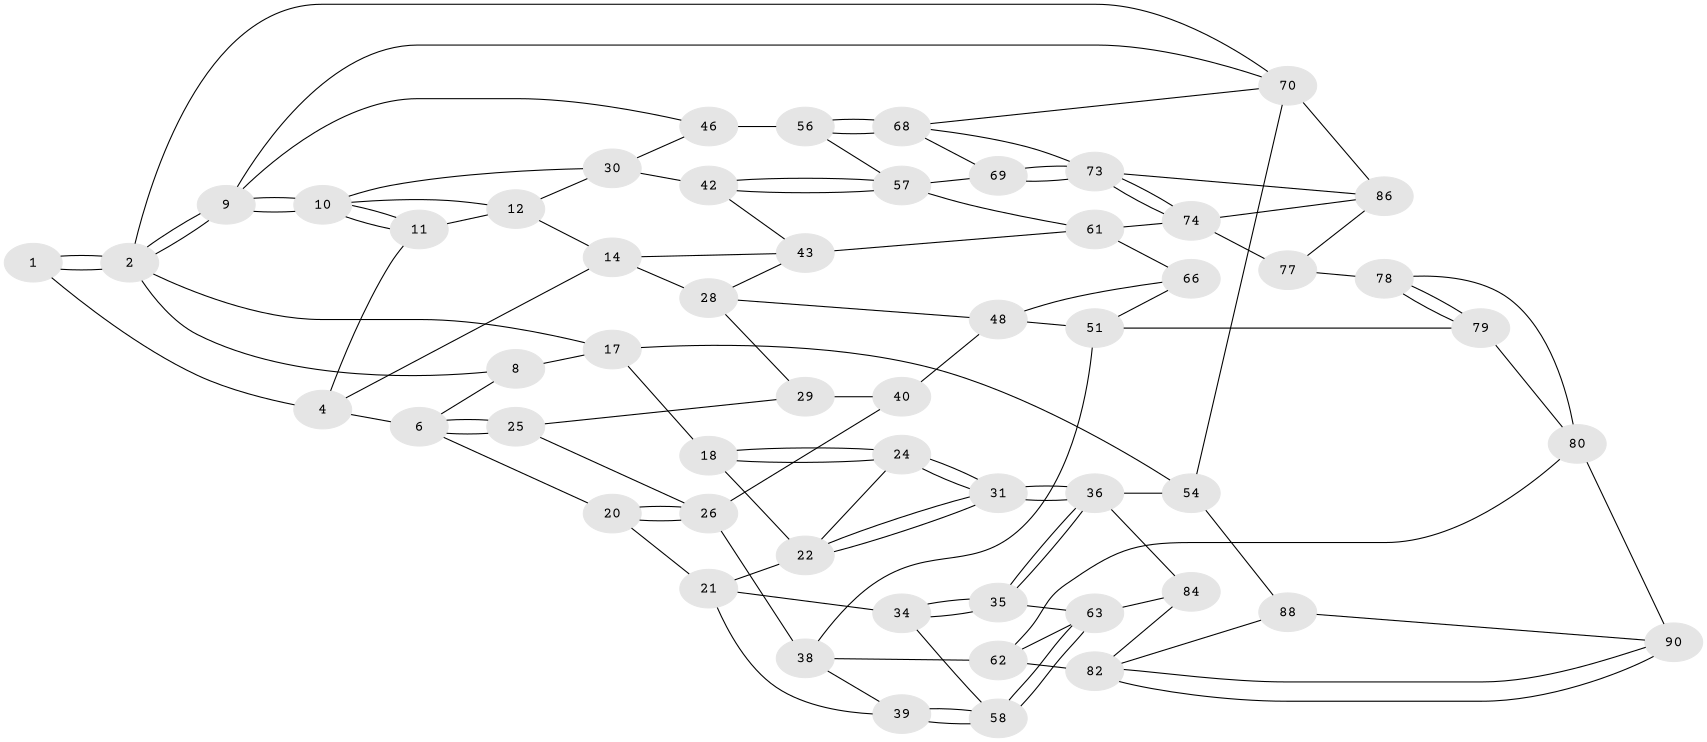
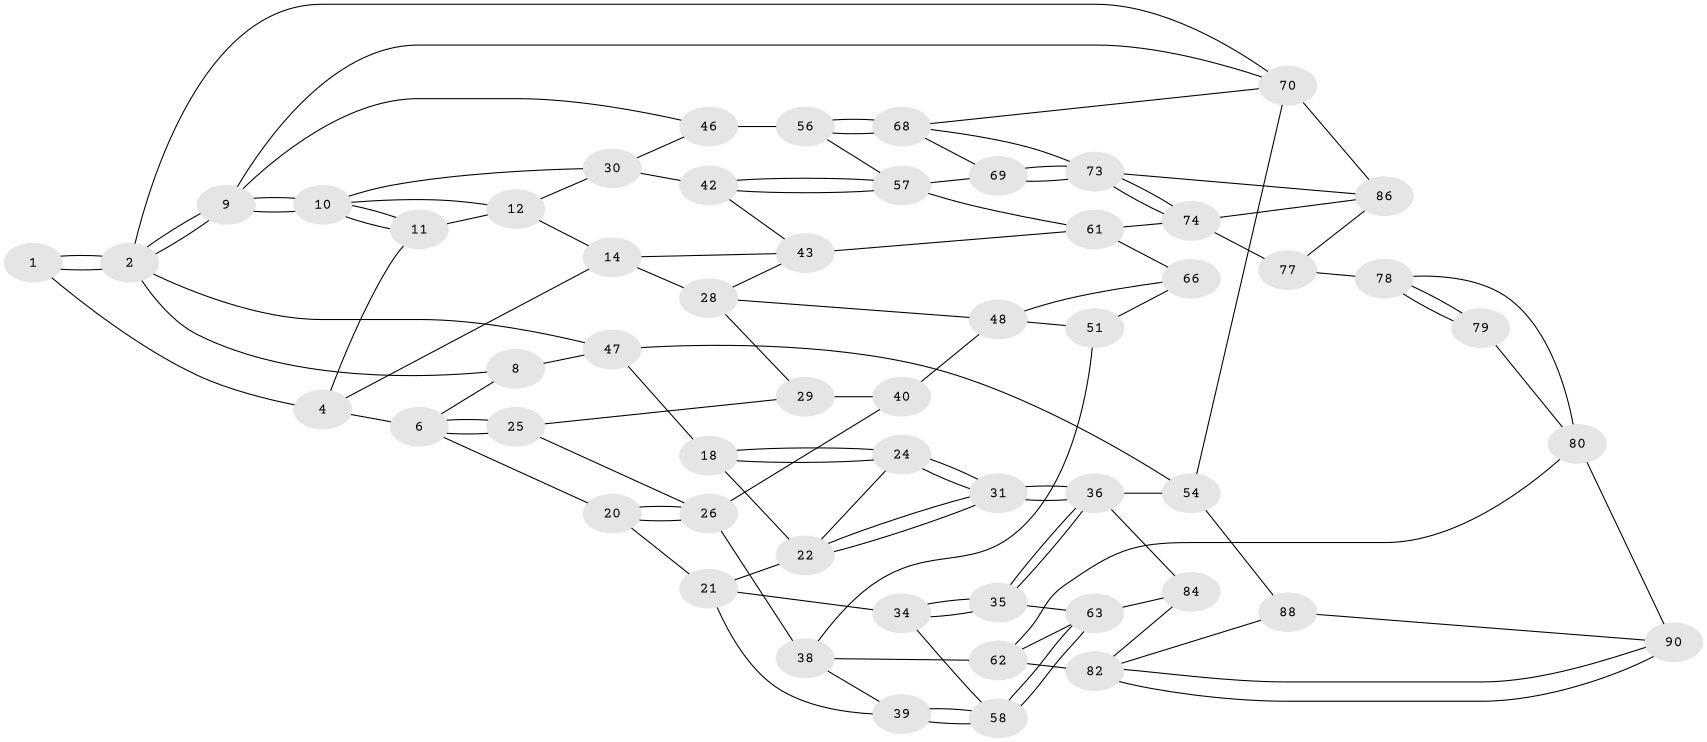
edge "51" -- "79": removed
node "17": label "17" -> "47"
